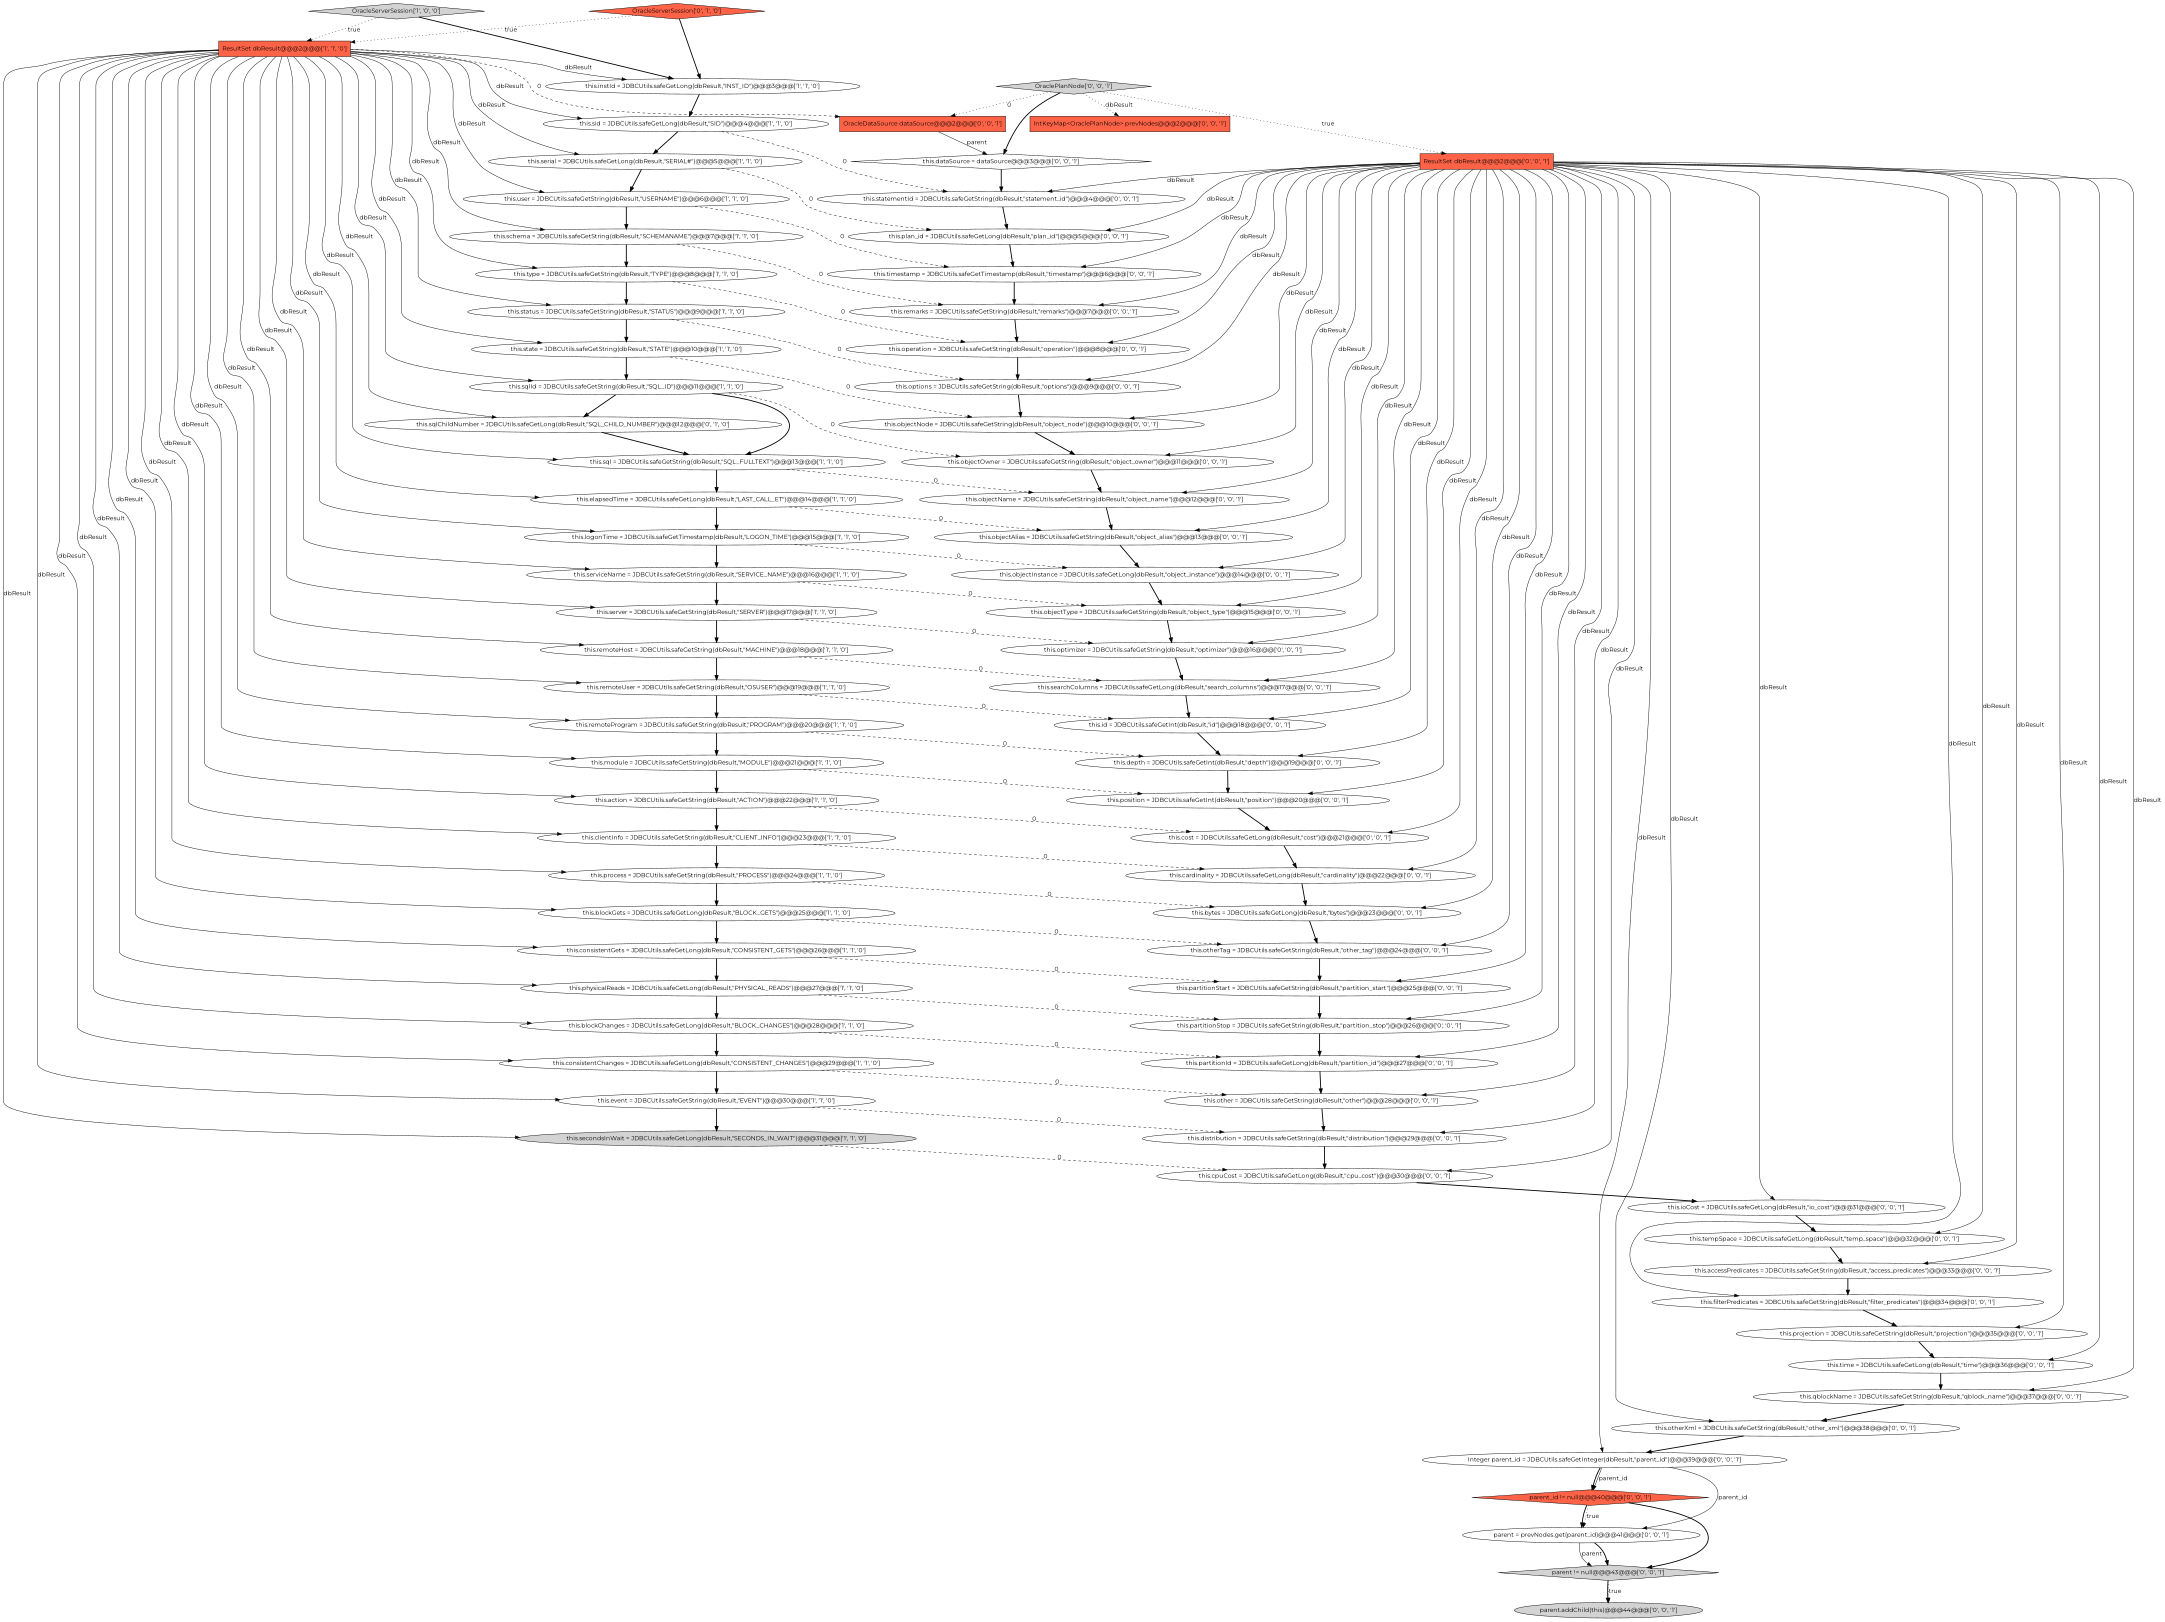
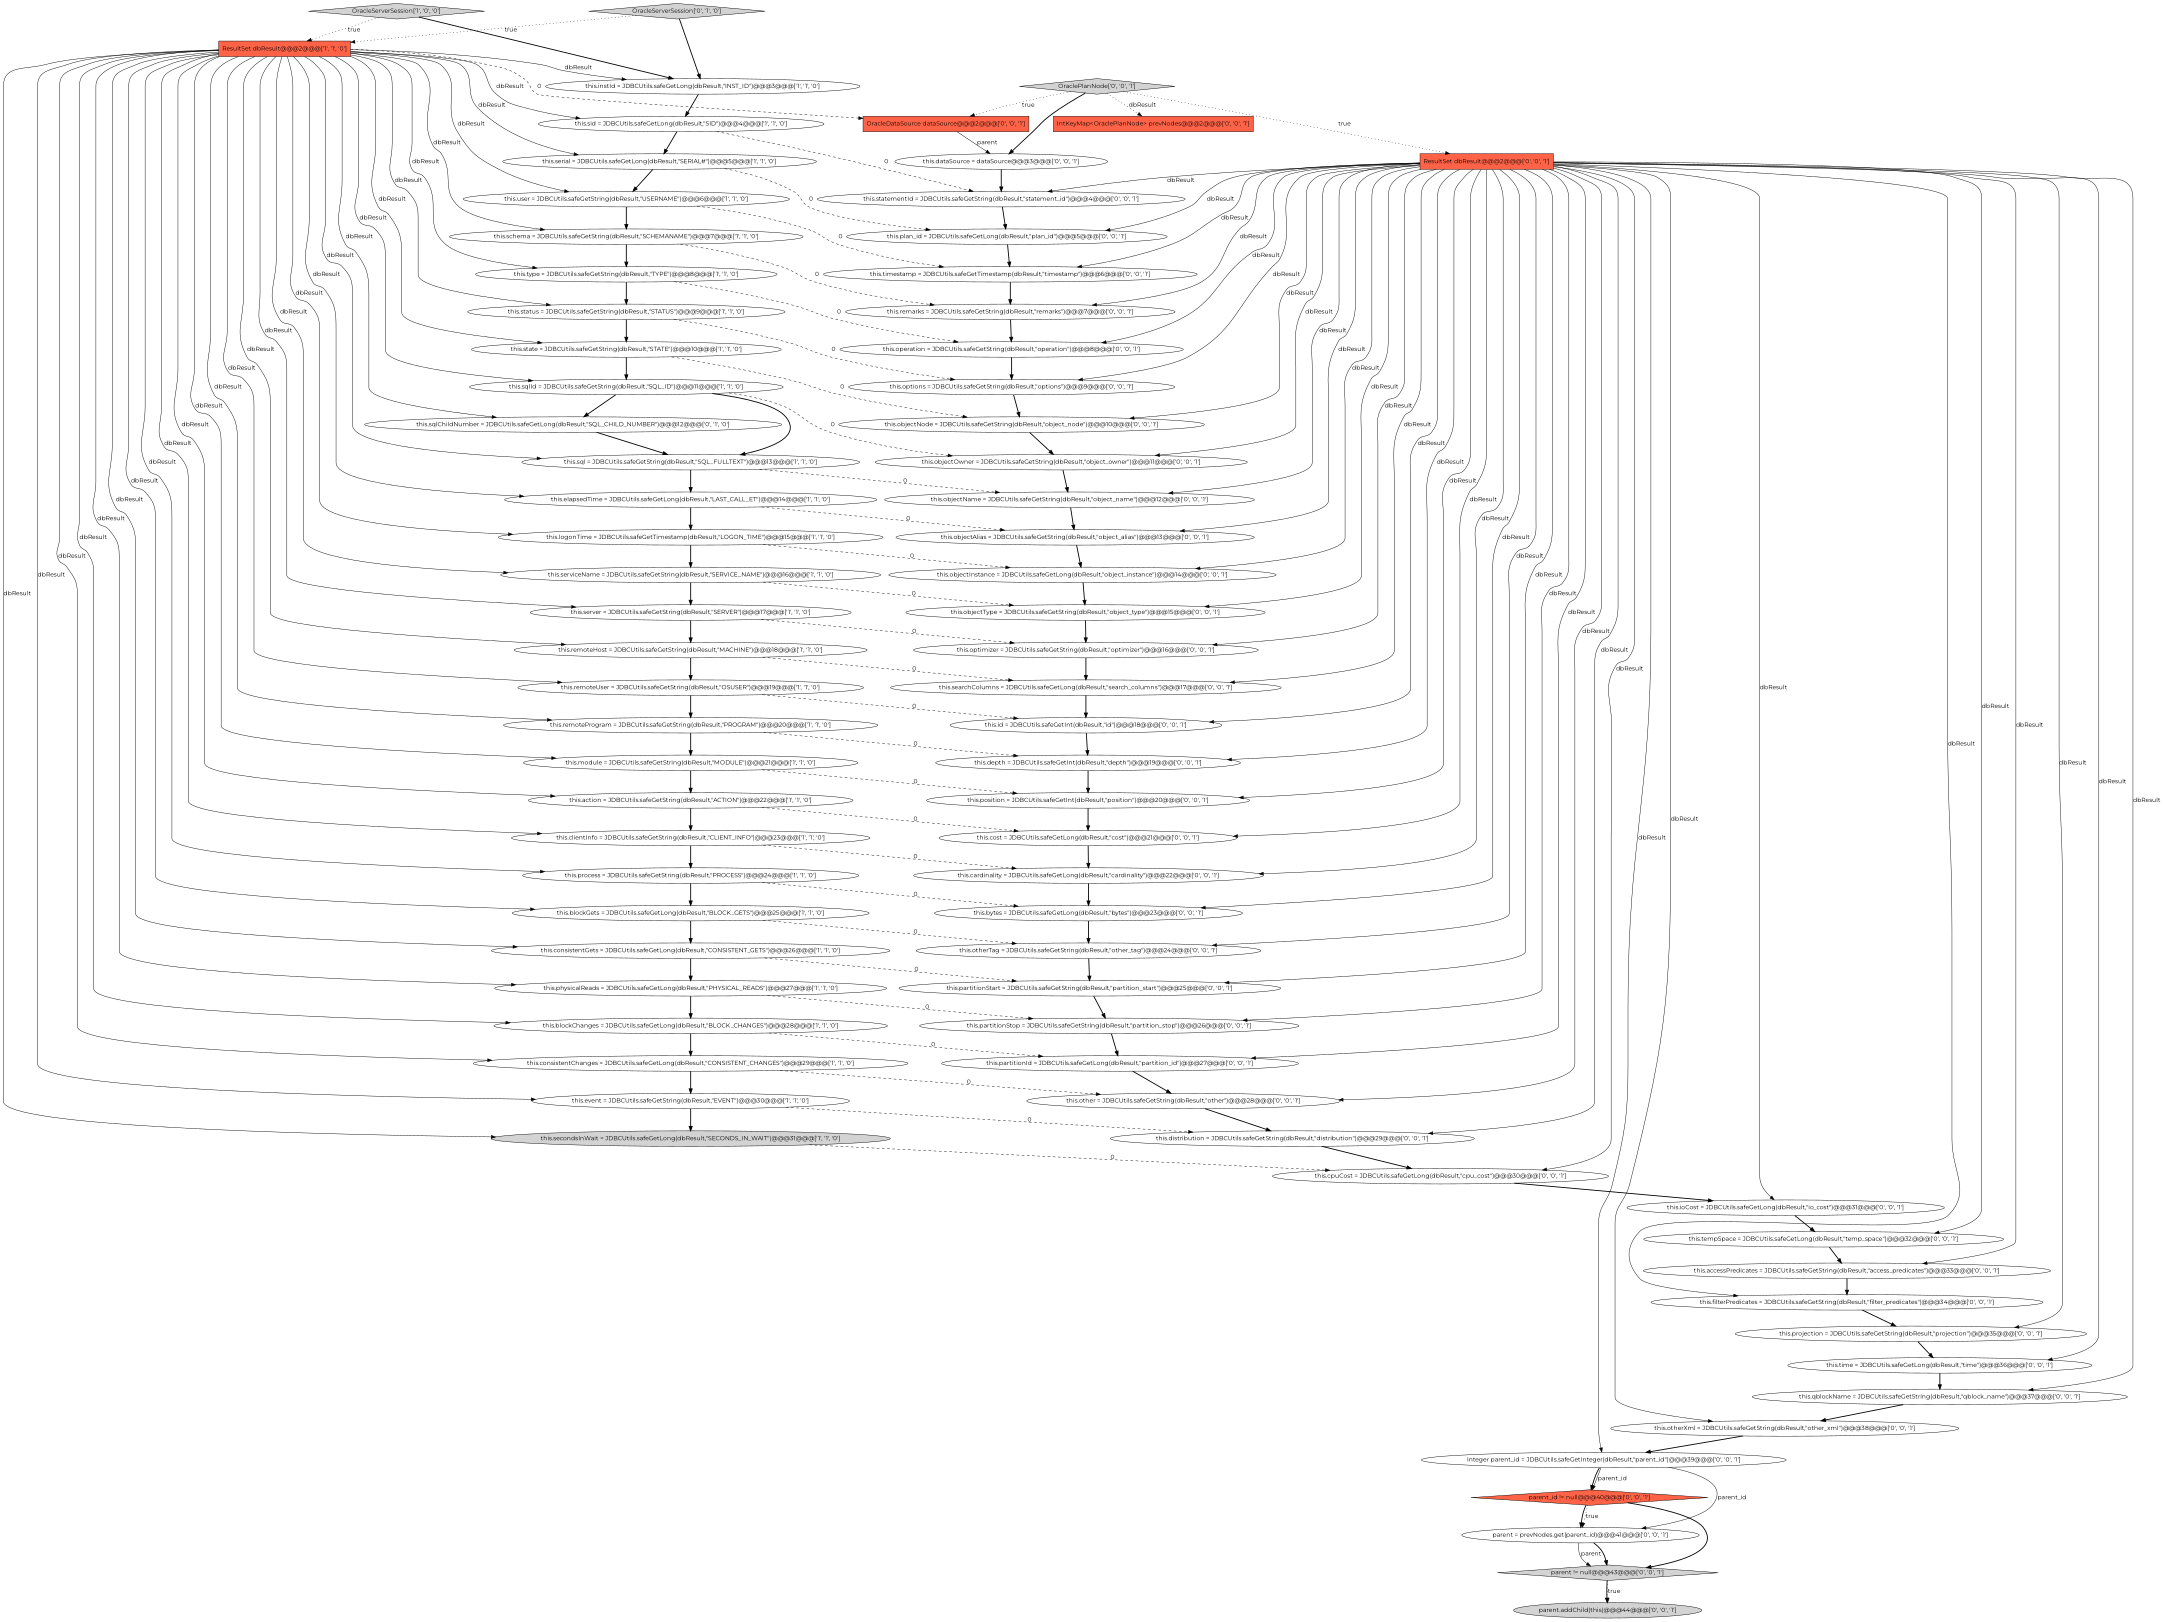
node "OracleServerSession['0', '1', '0']": fillcolor tomato -> lightgray
edge "OraclePlanNode['0', '0', '1']" -> "OracleDataSource dataSource@@@2@@@['0', '0', '1']": label "0" -> "true"
node "this.dataSource = dataSource@@@3@@@['0', '0', '1']": shape diamond -> ellipse
